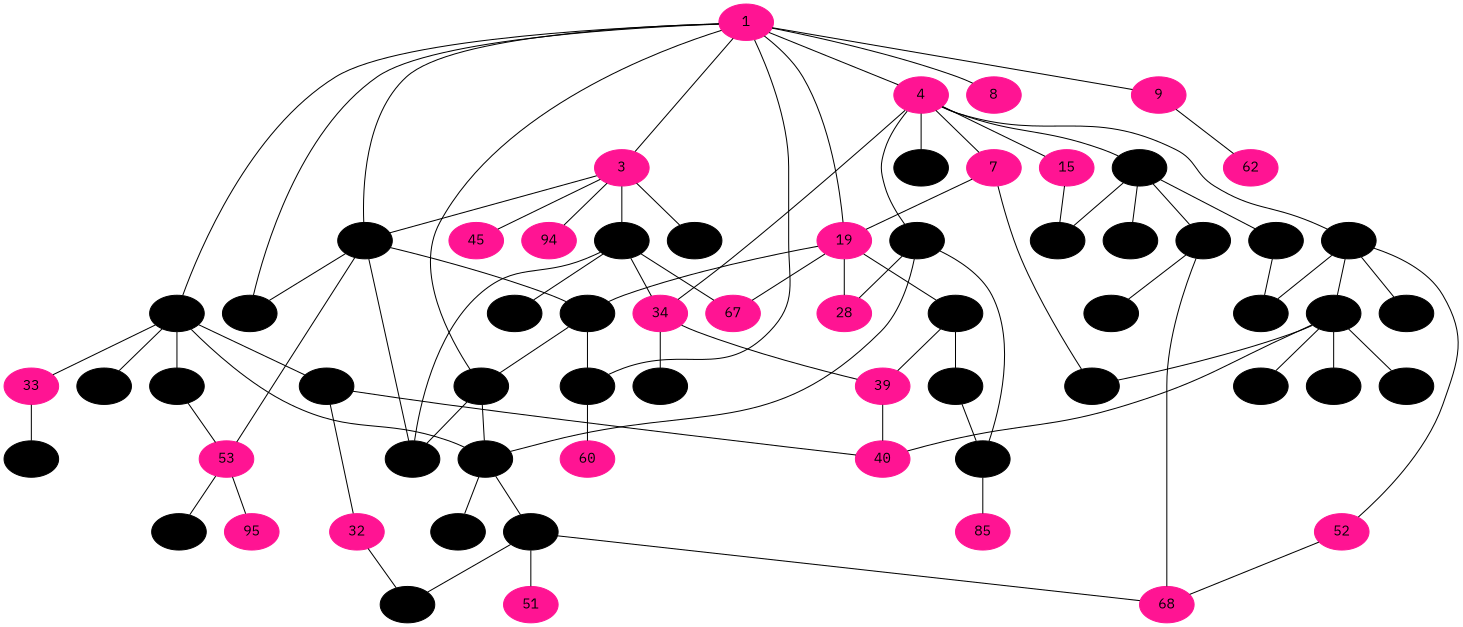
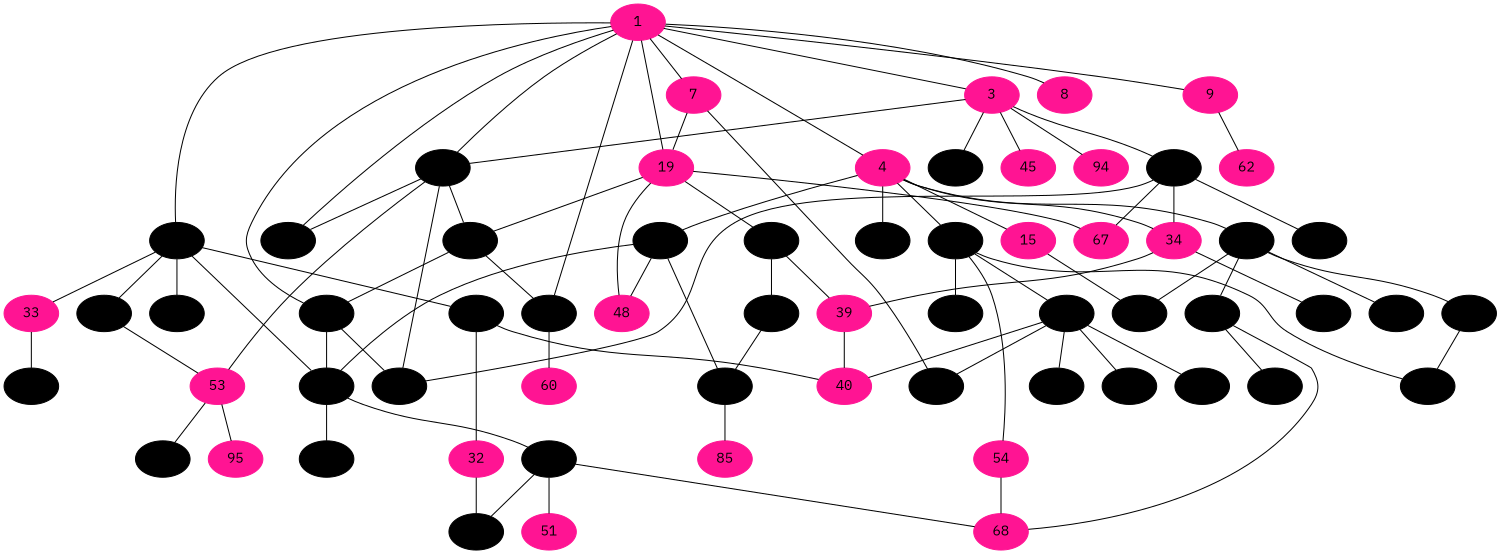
edge "4" -- "7": now "1" -- "7"
node "28": label "28" -> "48"
node "52": label "52" -> "54"
